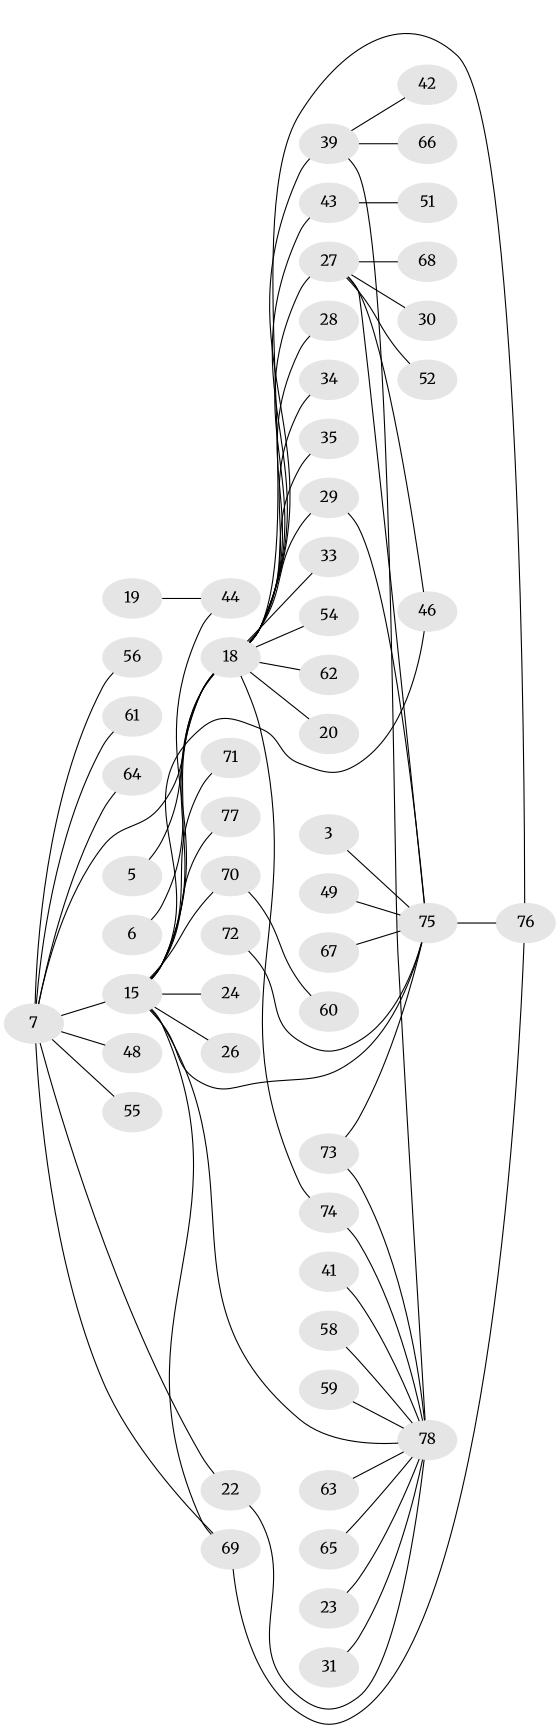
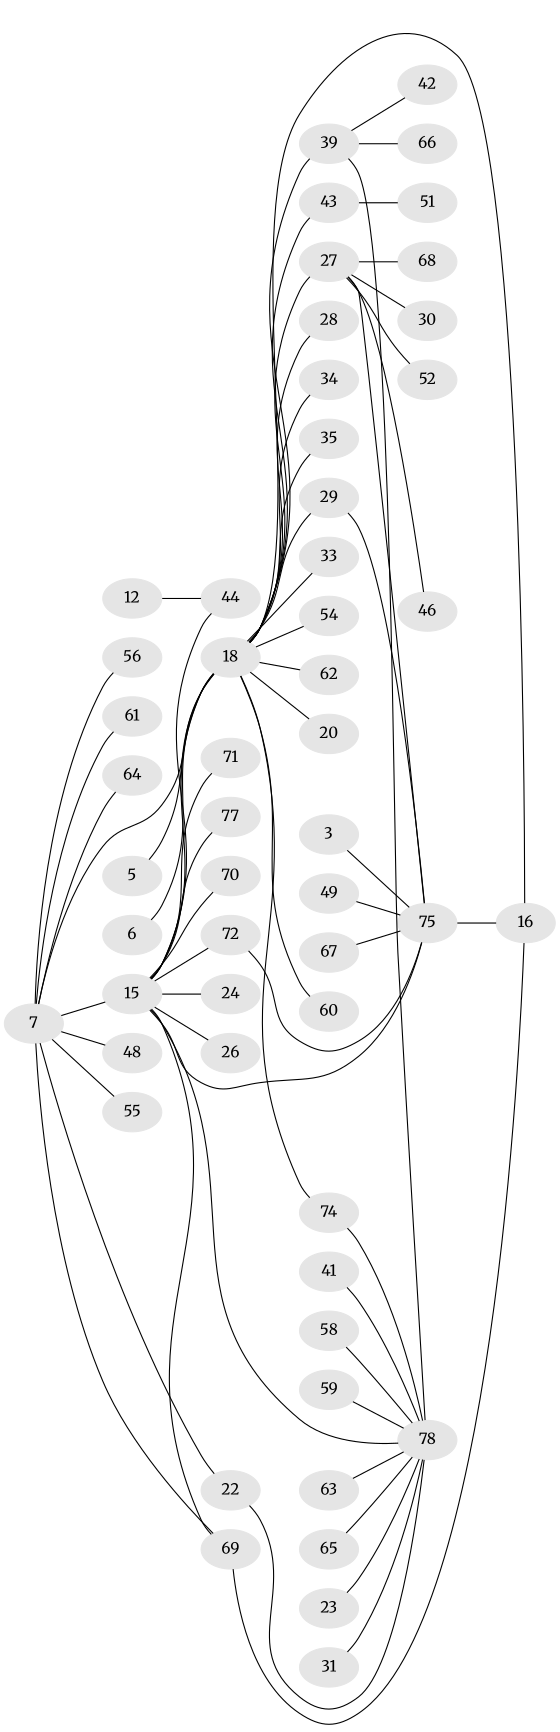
node "19": label "19" -> "12"
edge "46" -- "15": now "72" -- "15"
node "76": label "76" -> "16"
edge "70" -- "60": now "18" -- "60"
node "73": removed
